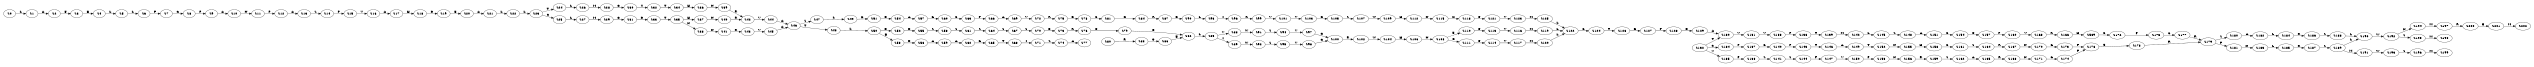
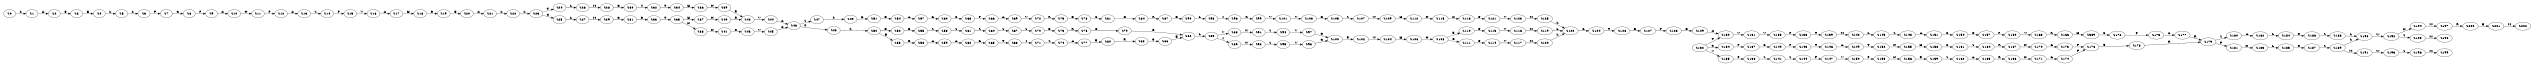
edge "S77" -> "S80": added, label "E"
